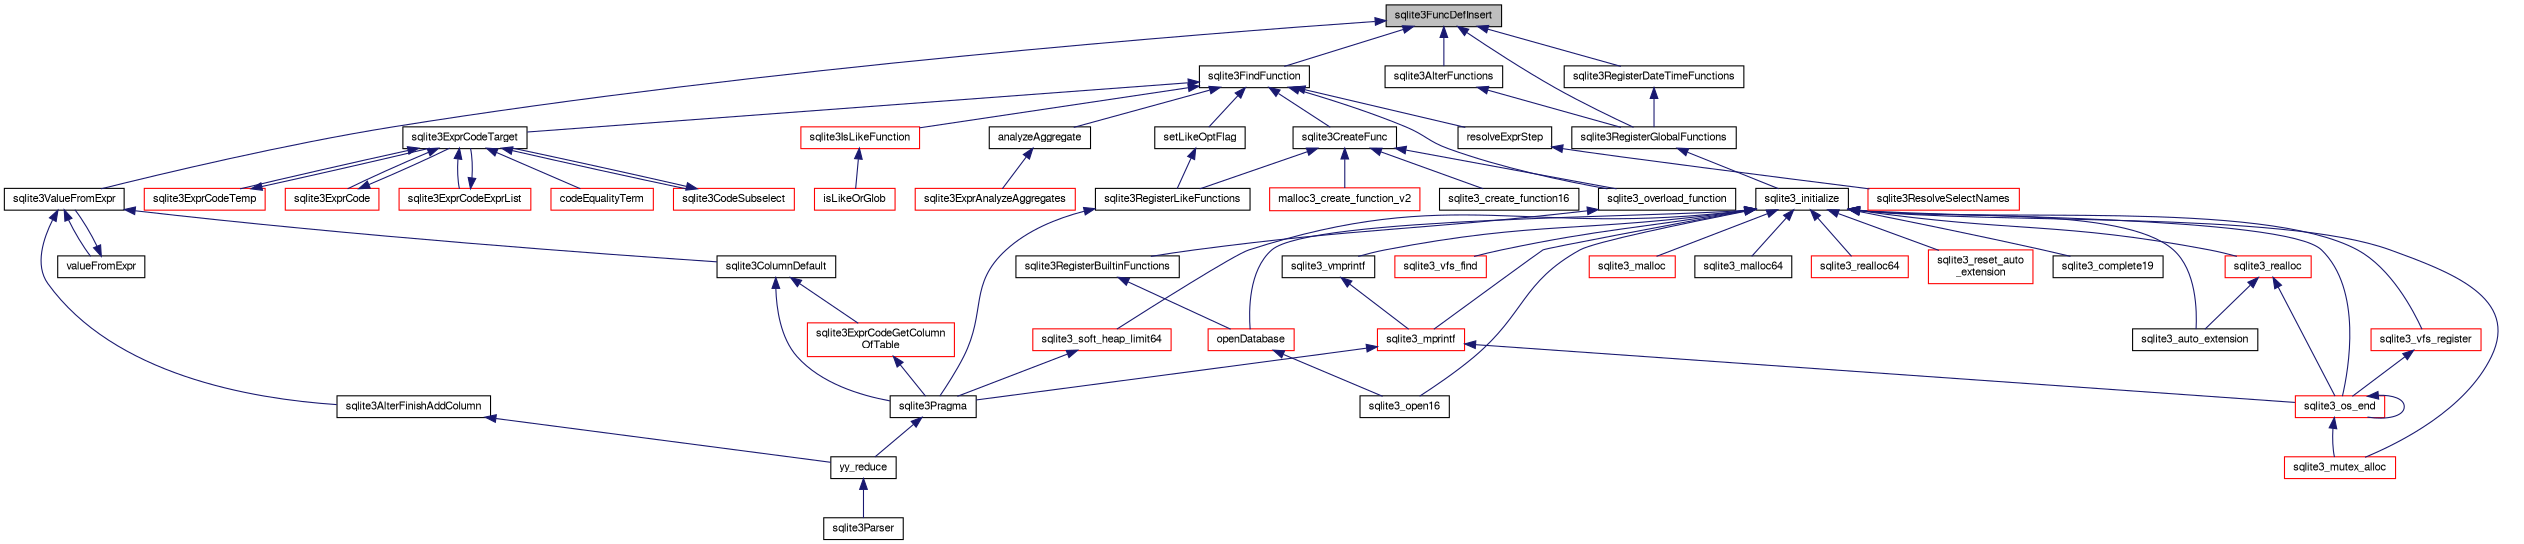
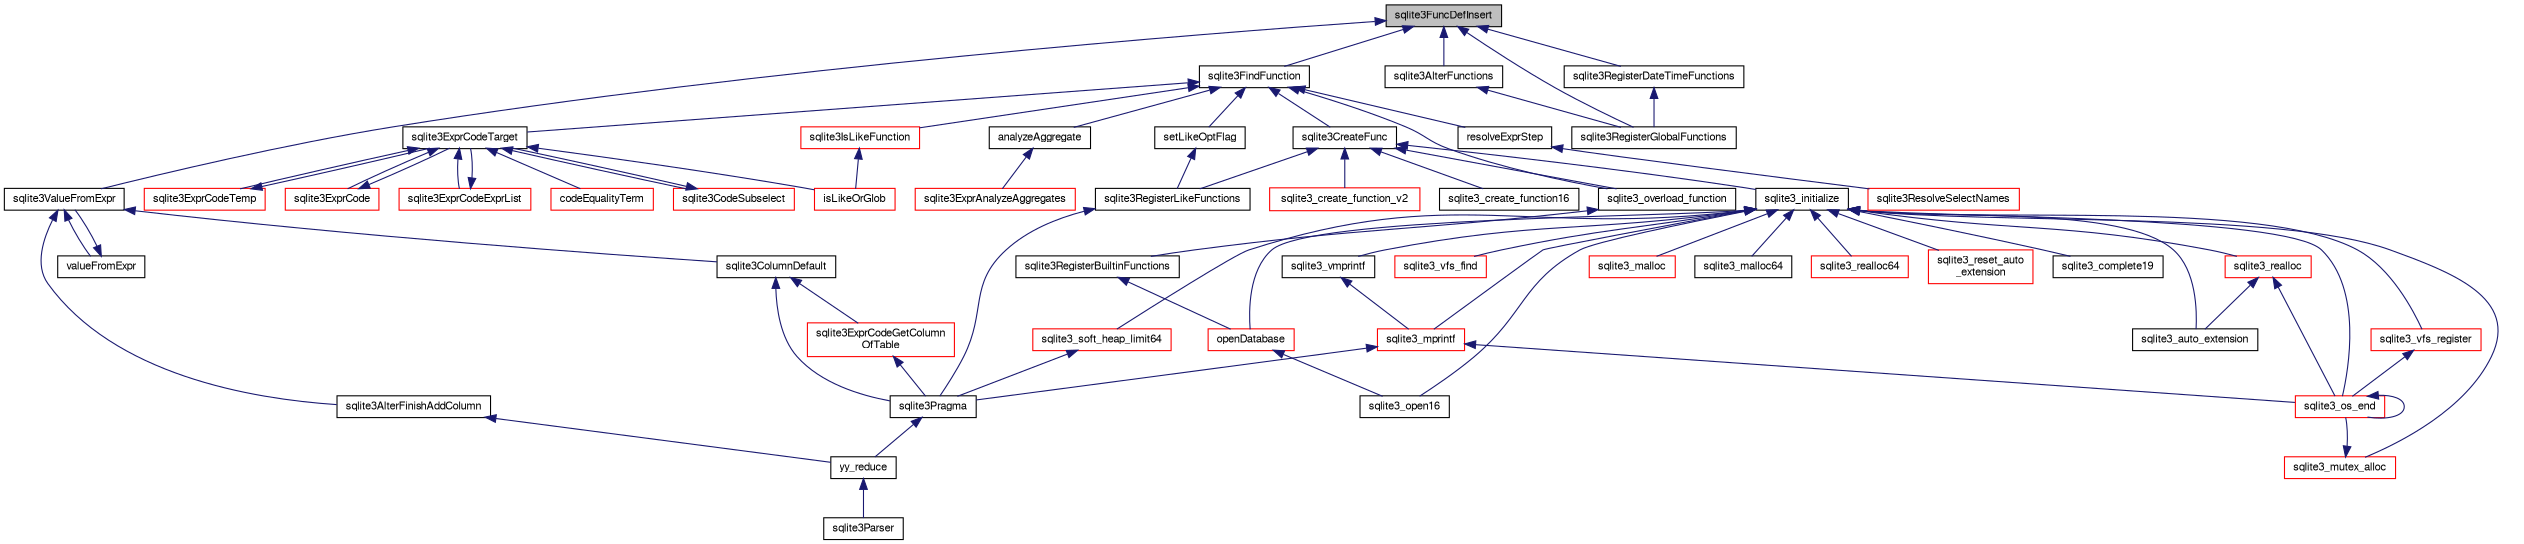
edge "sqlite3_initialize" -> "sqlite3RegisterGlobalFunctions": now "sqlite3_initialize" -> "sqlite3CreateFunc"
edge "isLikeOrGlob" -> "sqlite3ExprCodeTarget": added
node "malloc3_create_function_v2": label "malloc3_create_function_v2" -> "sqlite3_create_function_v2"
edge "sqlite3_mutex_alloc" -> "sqlite3_os_end": reversed
